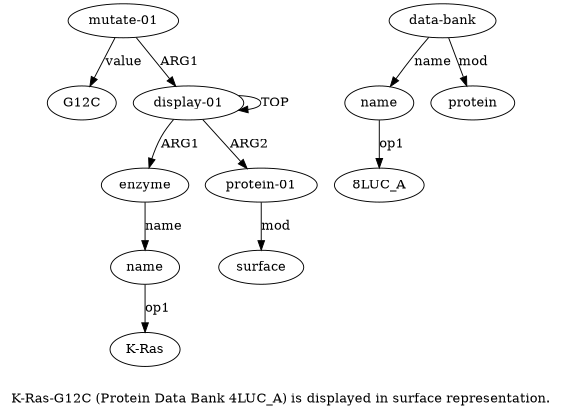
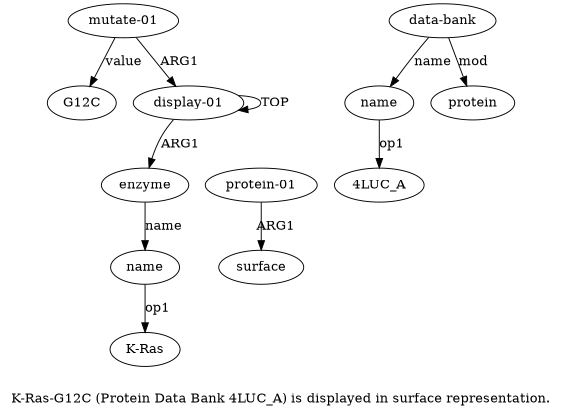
edge "display-01" -> "protein-01": removed, label "ARG2"
node "8LUC_A": label "8LUC_A" -> "4LUC_A"
edge "protein-01" -> "surface": label "mod" -> "ARG1"
